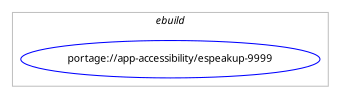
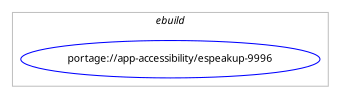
node "portage://app-accessibility/espeakup-9999": label "portage://app-accessibility/espeakup-9999" -> "portage://app-accessibility/espeakup-9996"
